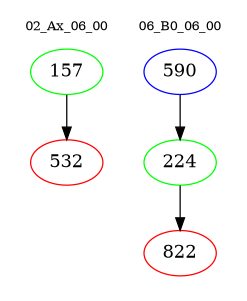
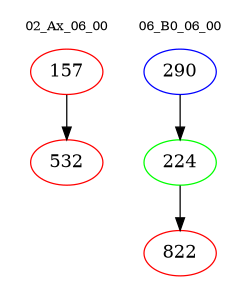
node "157": color green -> red
node "590": label "590" -> "290"
